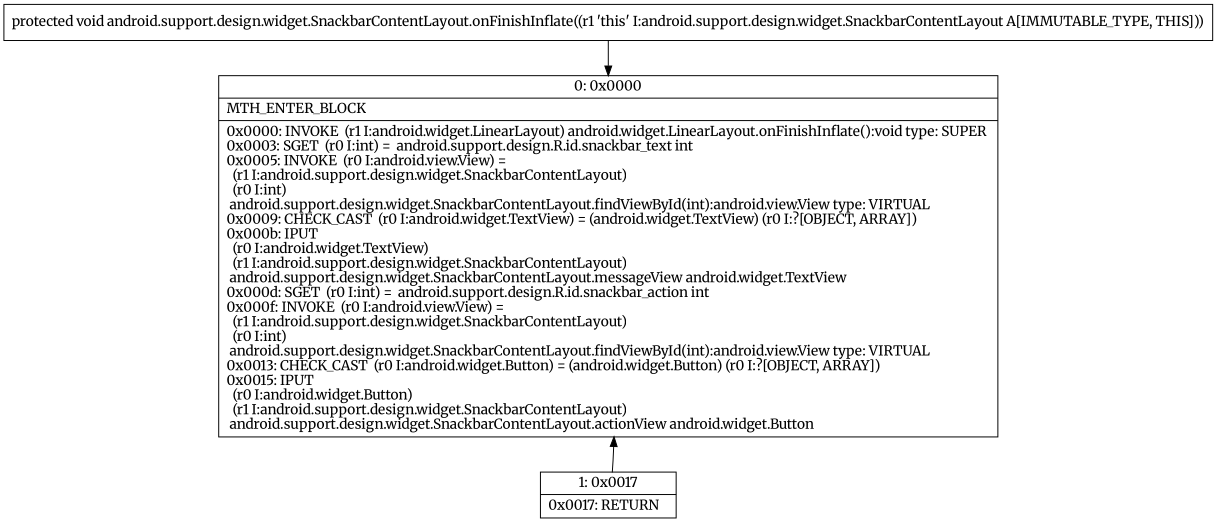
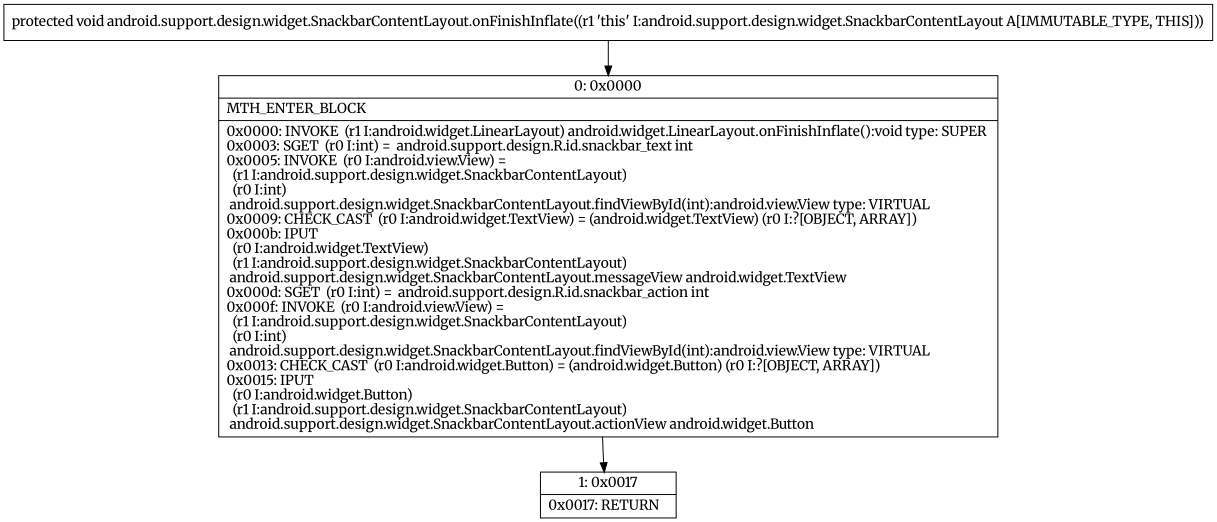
edge "1: 0x0017" -> "0: 0x0000": reversed
